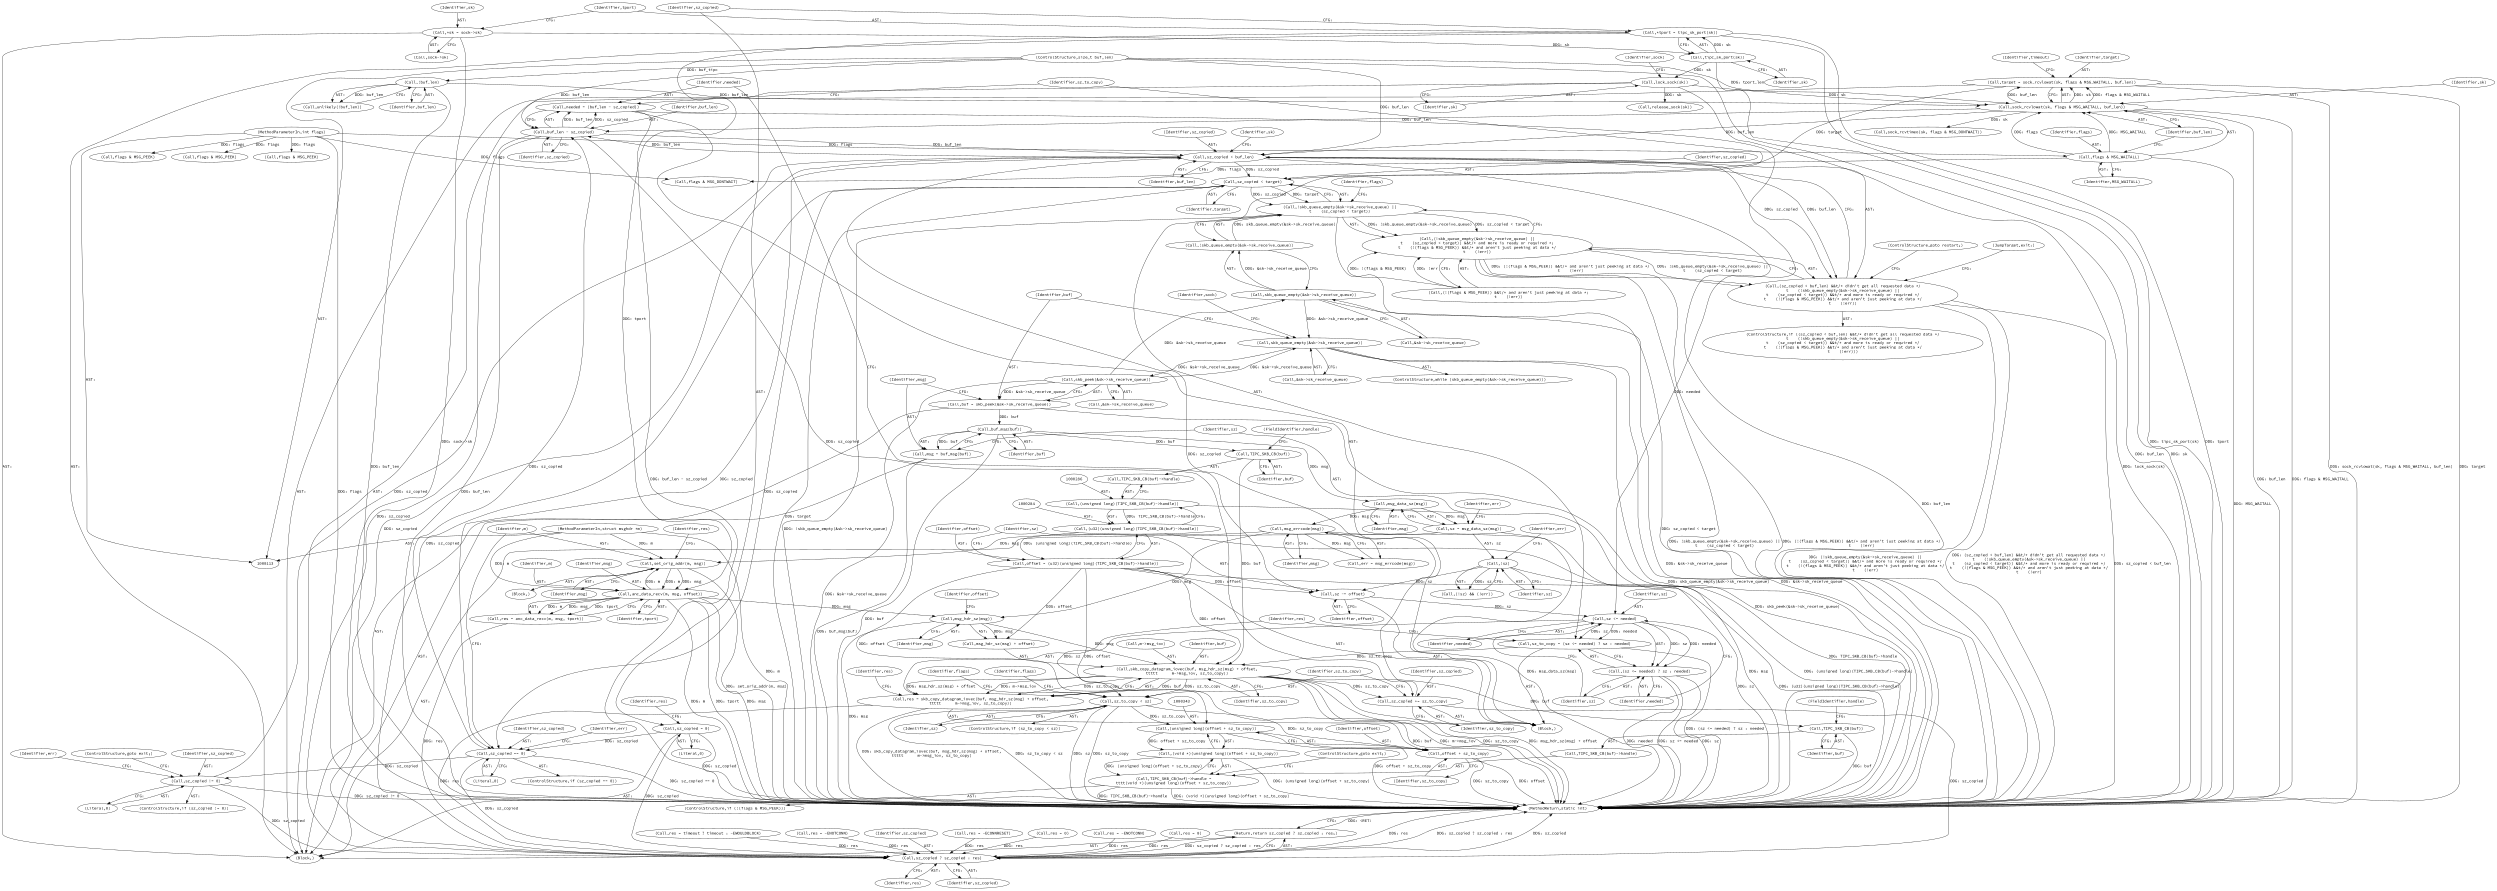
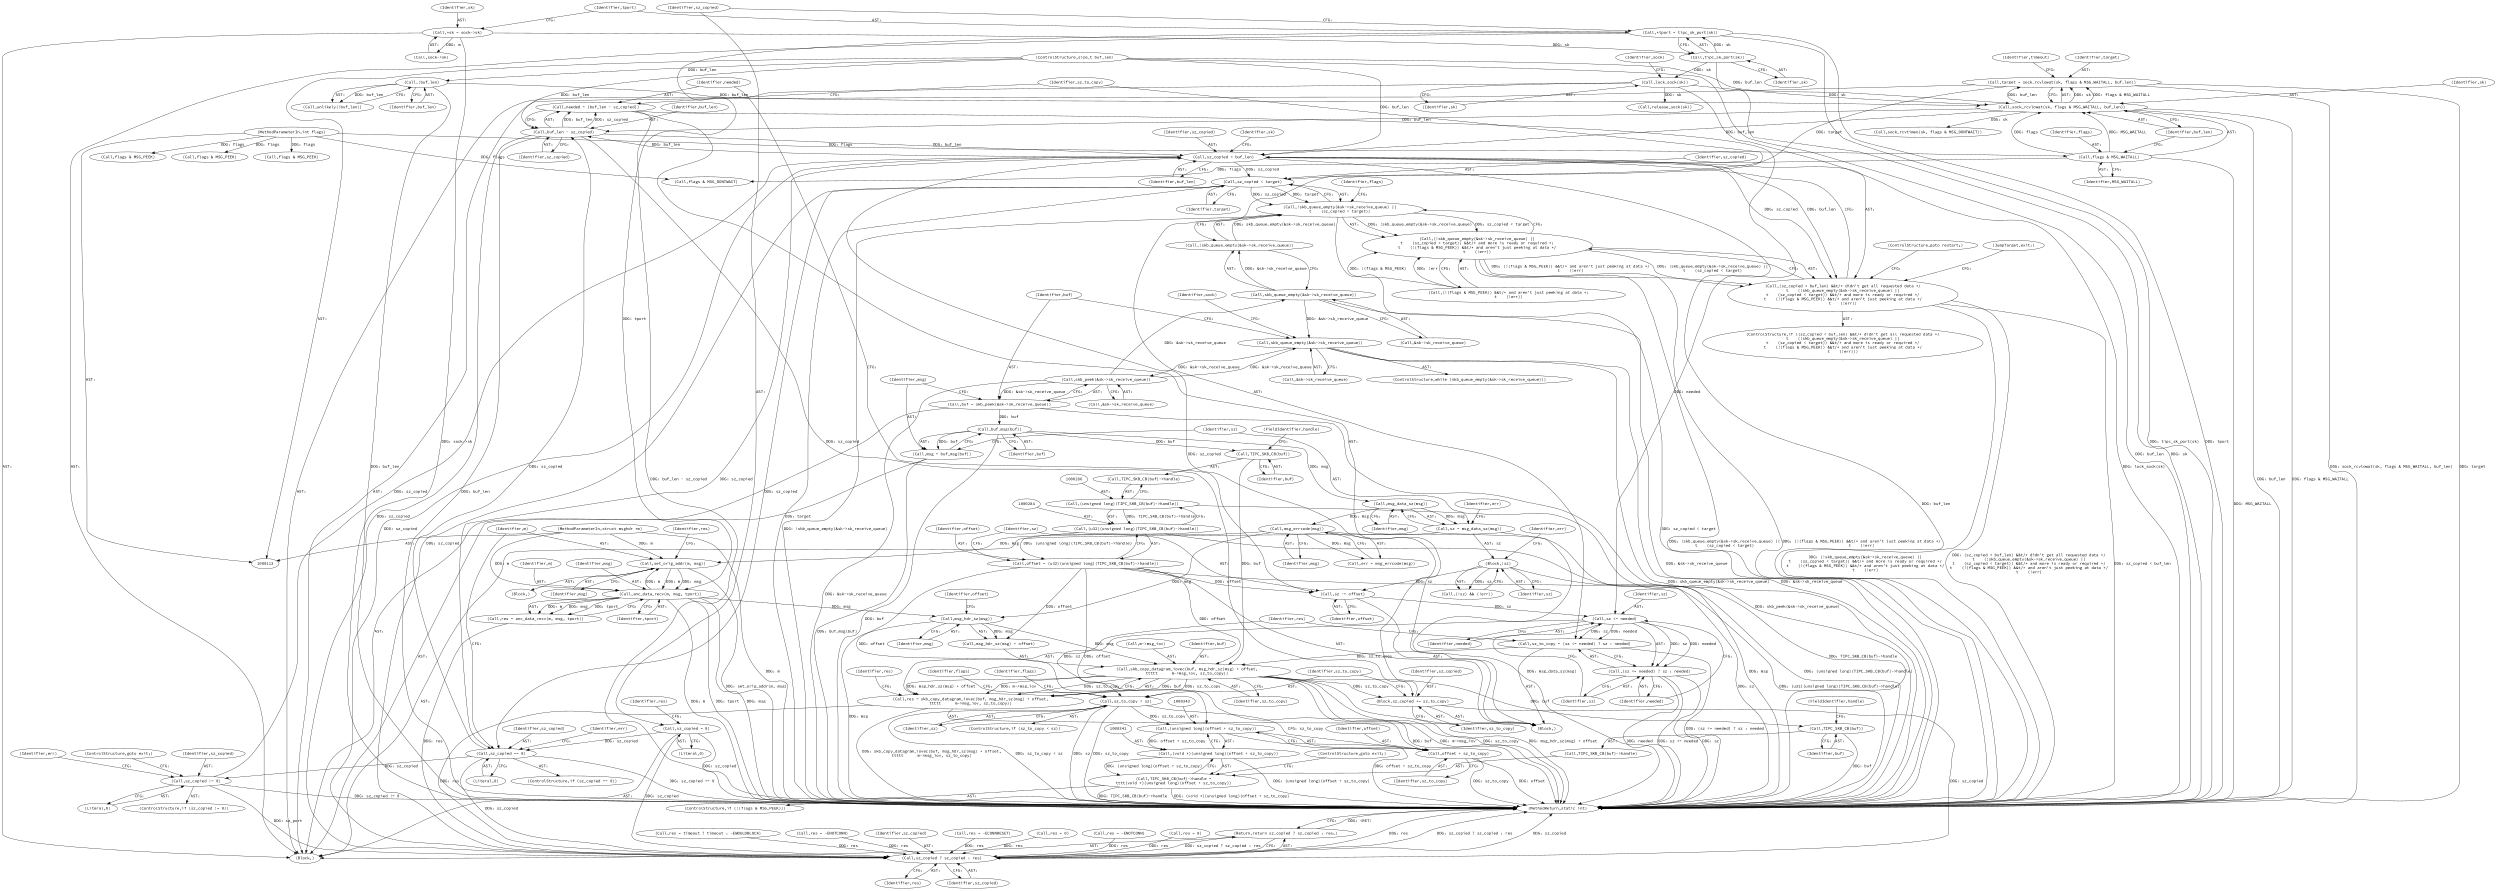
edge "(Call,*sk = sock->sk)" -> "(Call,sock->sk)": label "CFG: " -> "DDG: m"
edge "(ControlStructure,size_t buf_len)" -> "(Call,!buf_len)": label "DDG: buf_tipc" -> "DDG: buf_len"
edge "(ControlStructure,size_t buf_len)" -> "(Call,sock_rcvlowat(sk, flags & MSG_WAITALL, buf_len))": label "DDG: tport_len" -> "DDG: buf_len"
node "(Call,!sz)": label "(Call,!sz)" -> "(Block,!sz)"
node "(Call,anc_data_recv(m, msg, offset))": label "(Call,anc_data_recv(m, msg, offset))" -> "(Call,anc_data_recv(m, msg, tport))"
node "(Call,sz_copied += sz_to_copy)": label "(Call,sz_copied += sz_to_copy)" -> "(Block,sz_copied += sz_to_copy)"
node "1000341": added
edge "(Call,sz_to_copy < sz)" -> "(Call,offset + sz_to_copy)": label "DDG: sz_to_copy" -> "CFG: sz_to_copy"
edge "(MethodParameterIn,int flags)" -> "(MethodReturn,static int)": removed, label "DDG: flags"
edge "(Call,sz_copied != 0)" -> "(Call,sz_copied ? sz_copied : res)": label "DDG: sz_copied" -> "DDG: sz_port"
